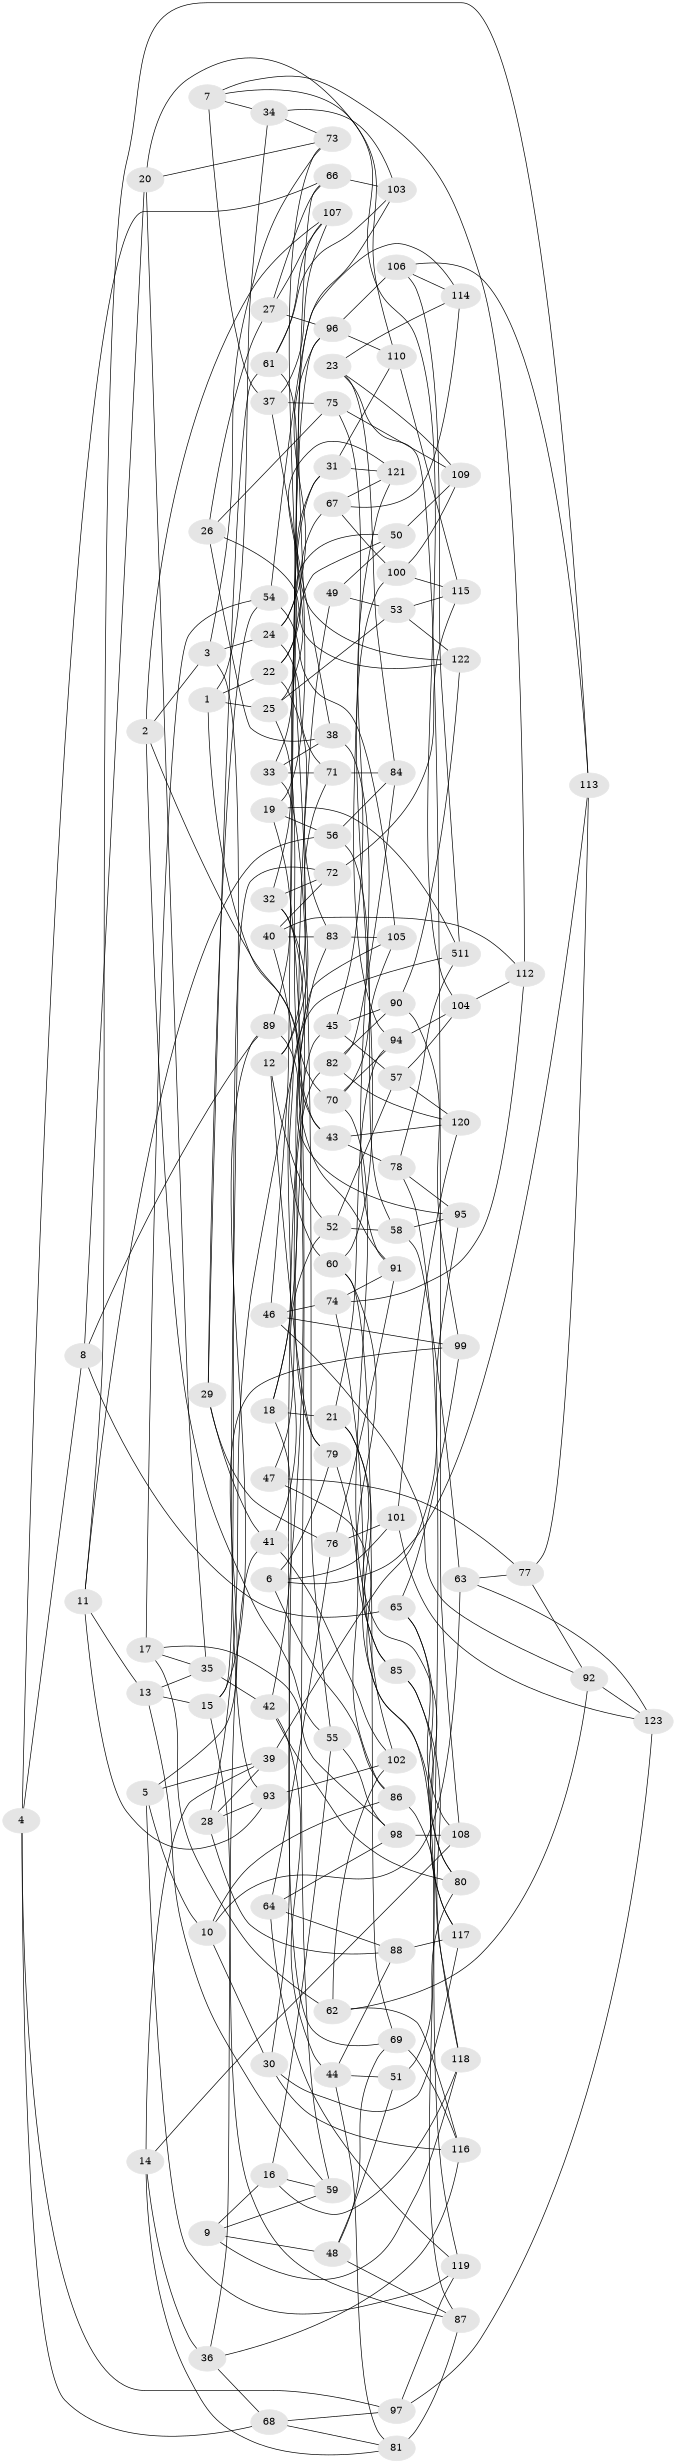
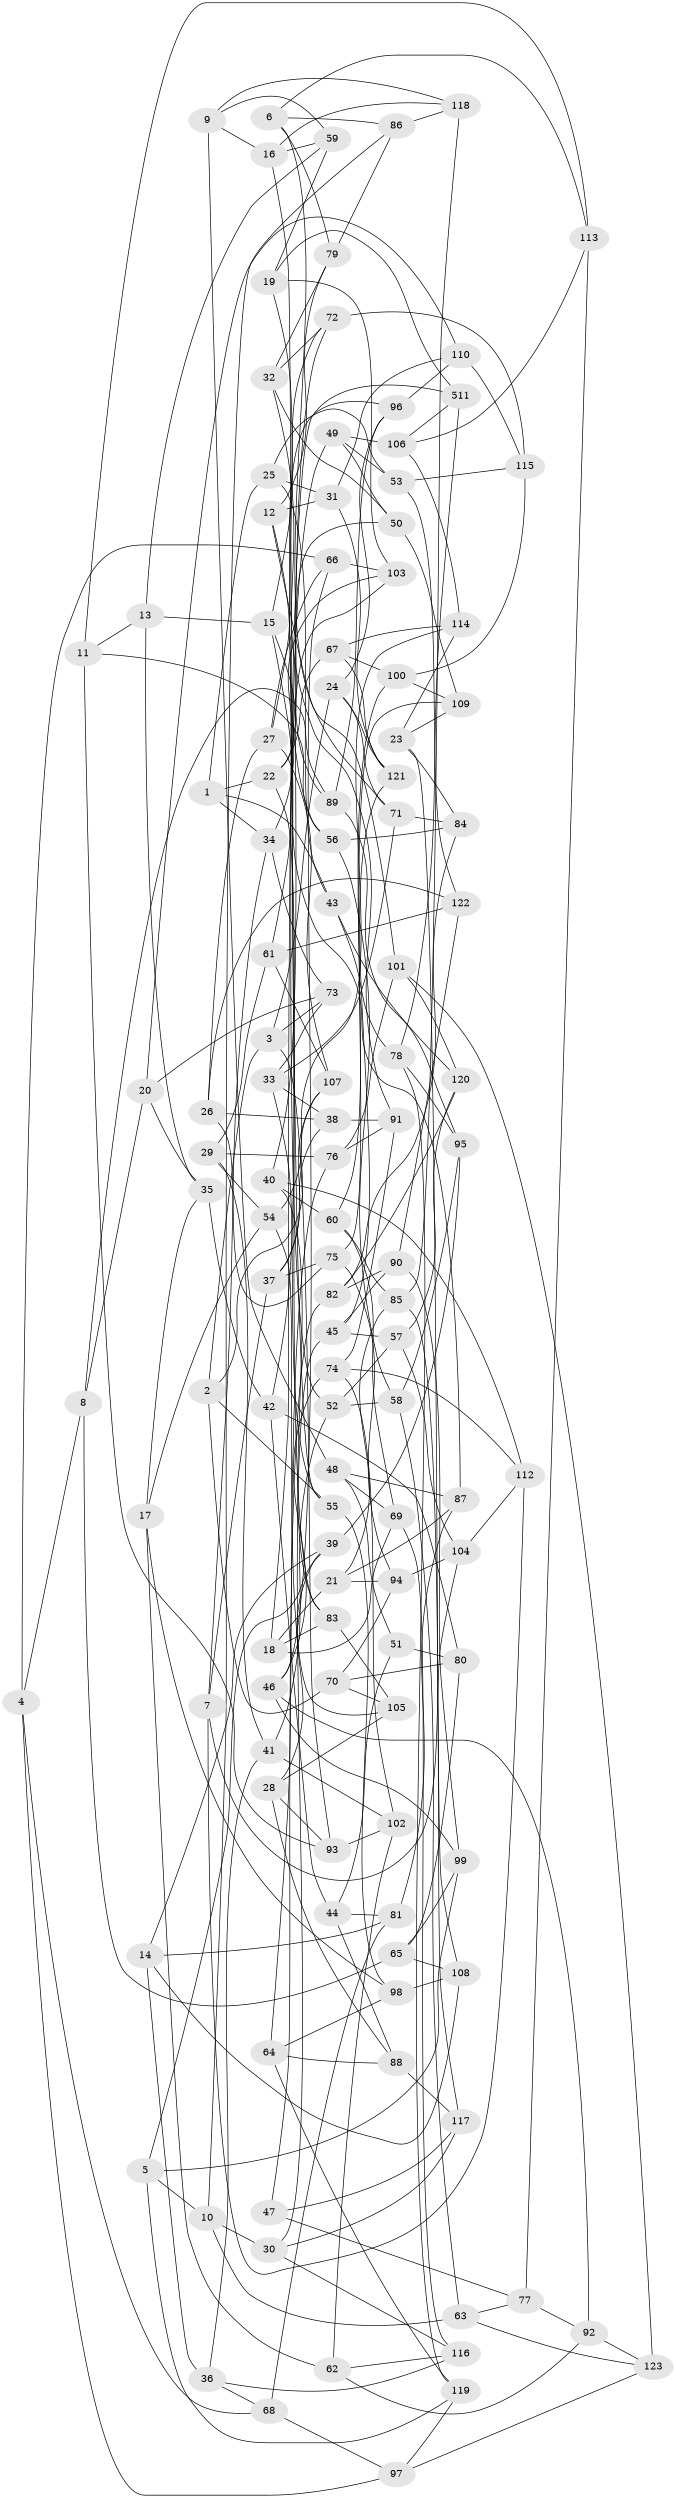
edge "106" -- "96": now "106" -- "49"
